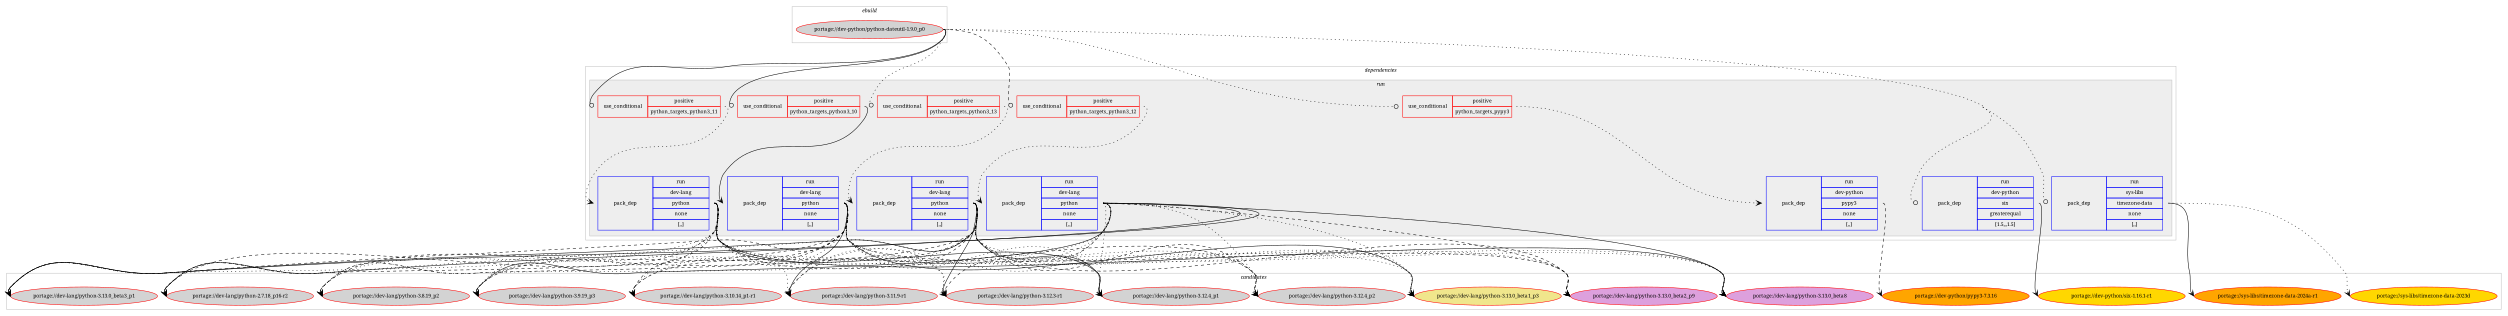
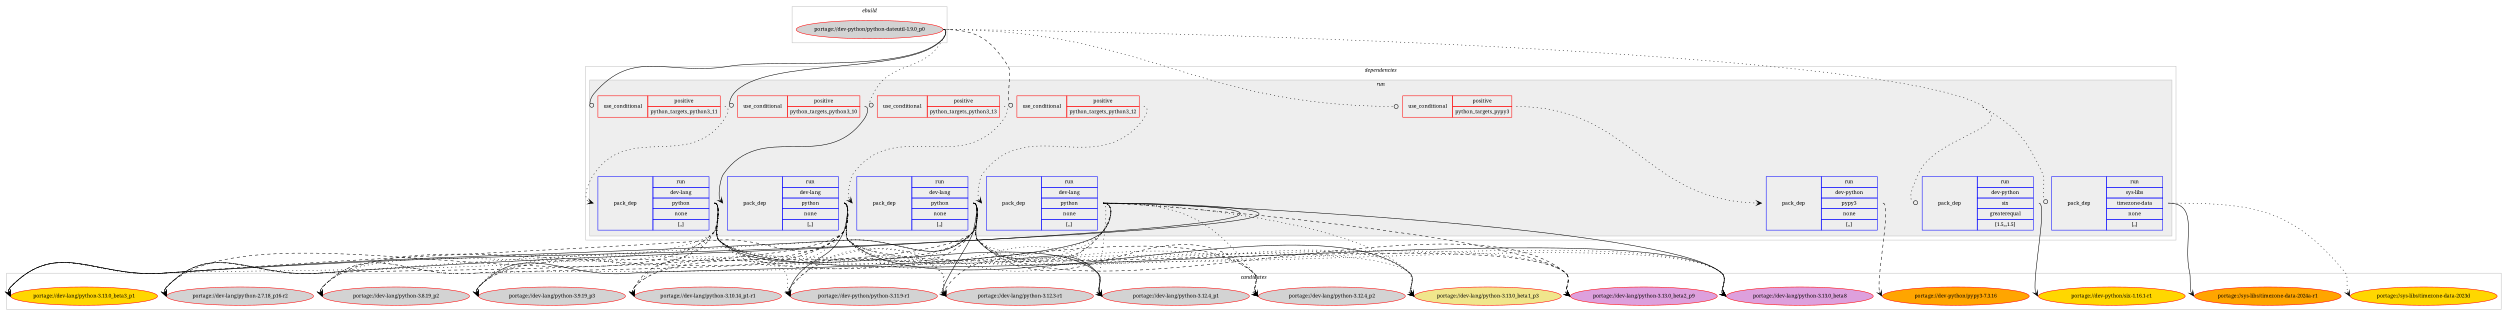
node "portage://dev-lang/python-3.13.0_beta3_p1": fillcolor lightgrey -> gold
node "portage://dev-lang/python-3.11.9-r1": label "portage://dev-lang/python-3.11.9-r1" -> "portage://dev-python/python-3.11.9-r1"
